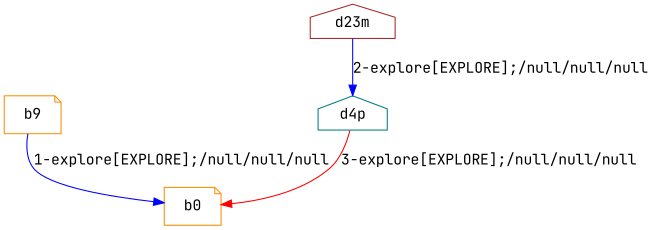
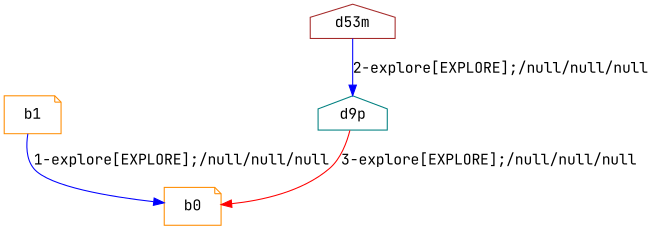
node "d23m": label "d23m" -> "d53m"
node "b9": label "b9" -> "b1"
node "d4p": label "d4p" -> "d9p"
